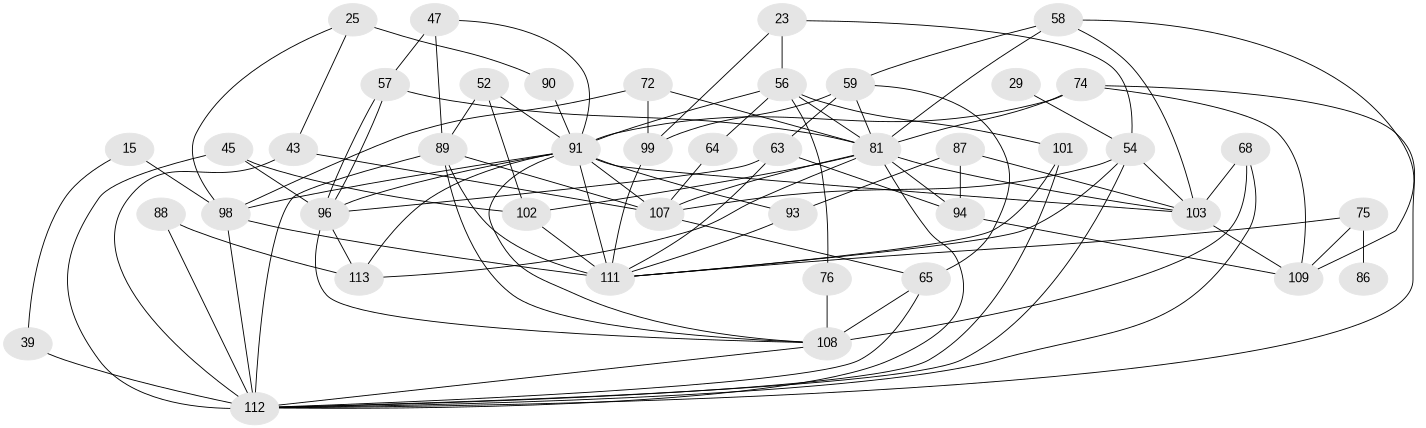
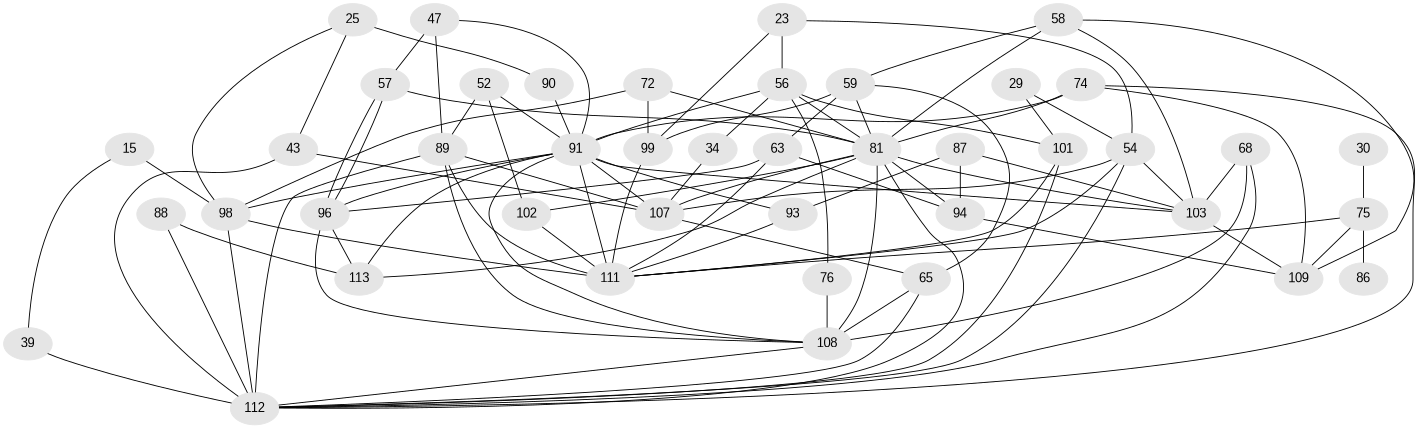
edge "29" -- "101": added
node "45": removed
node "64": label "64" -> "34"
node "30": added
edge "81" -- "108": added
